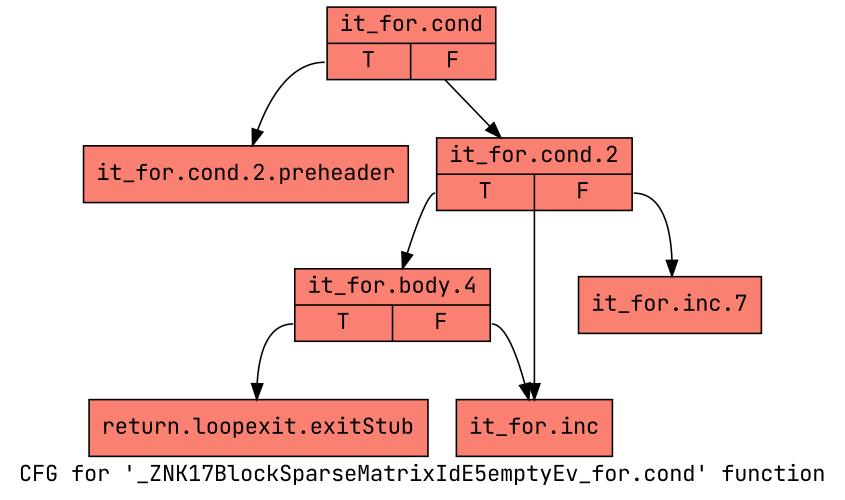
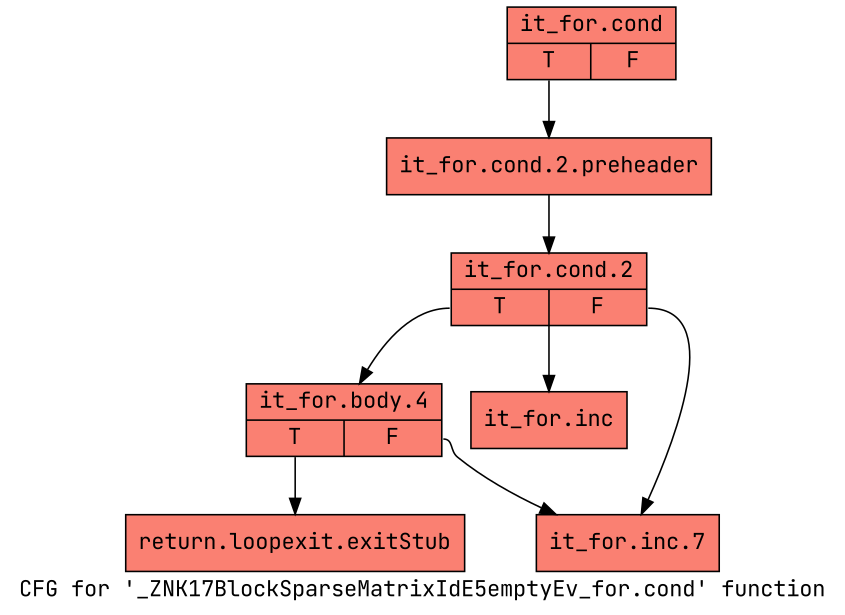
edge "it_for.cond" -> "it_for.cond.2": now "it_for.cond.2.preheader" -> "it_for.cond.2"
edge "it_for.body.4" -> "it_for.inc": now "it_for.body.4" -> "it_for.inc.7"
